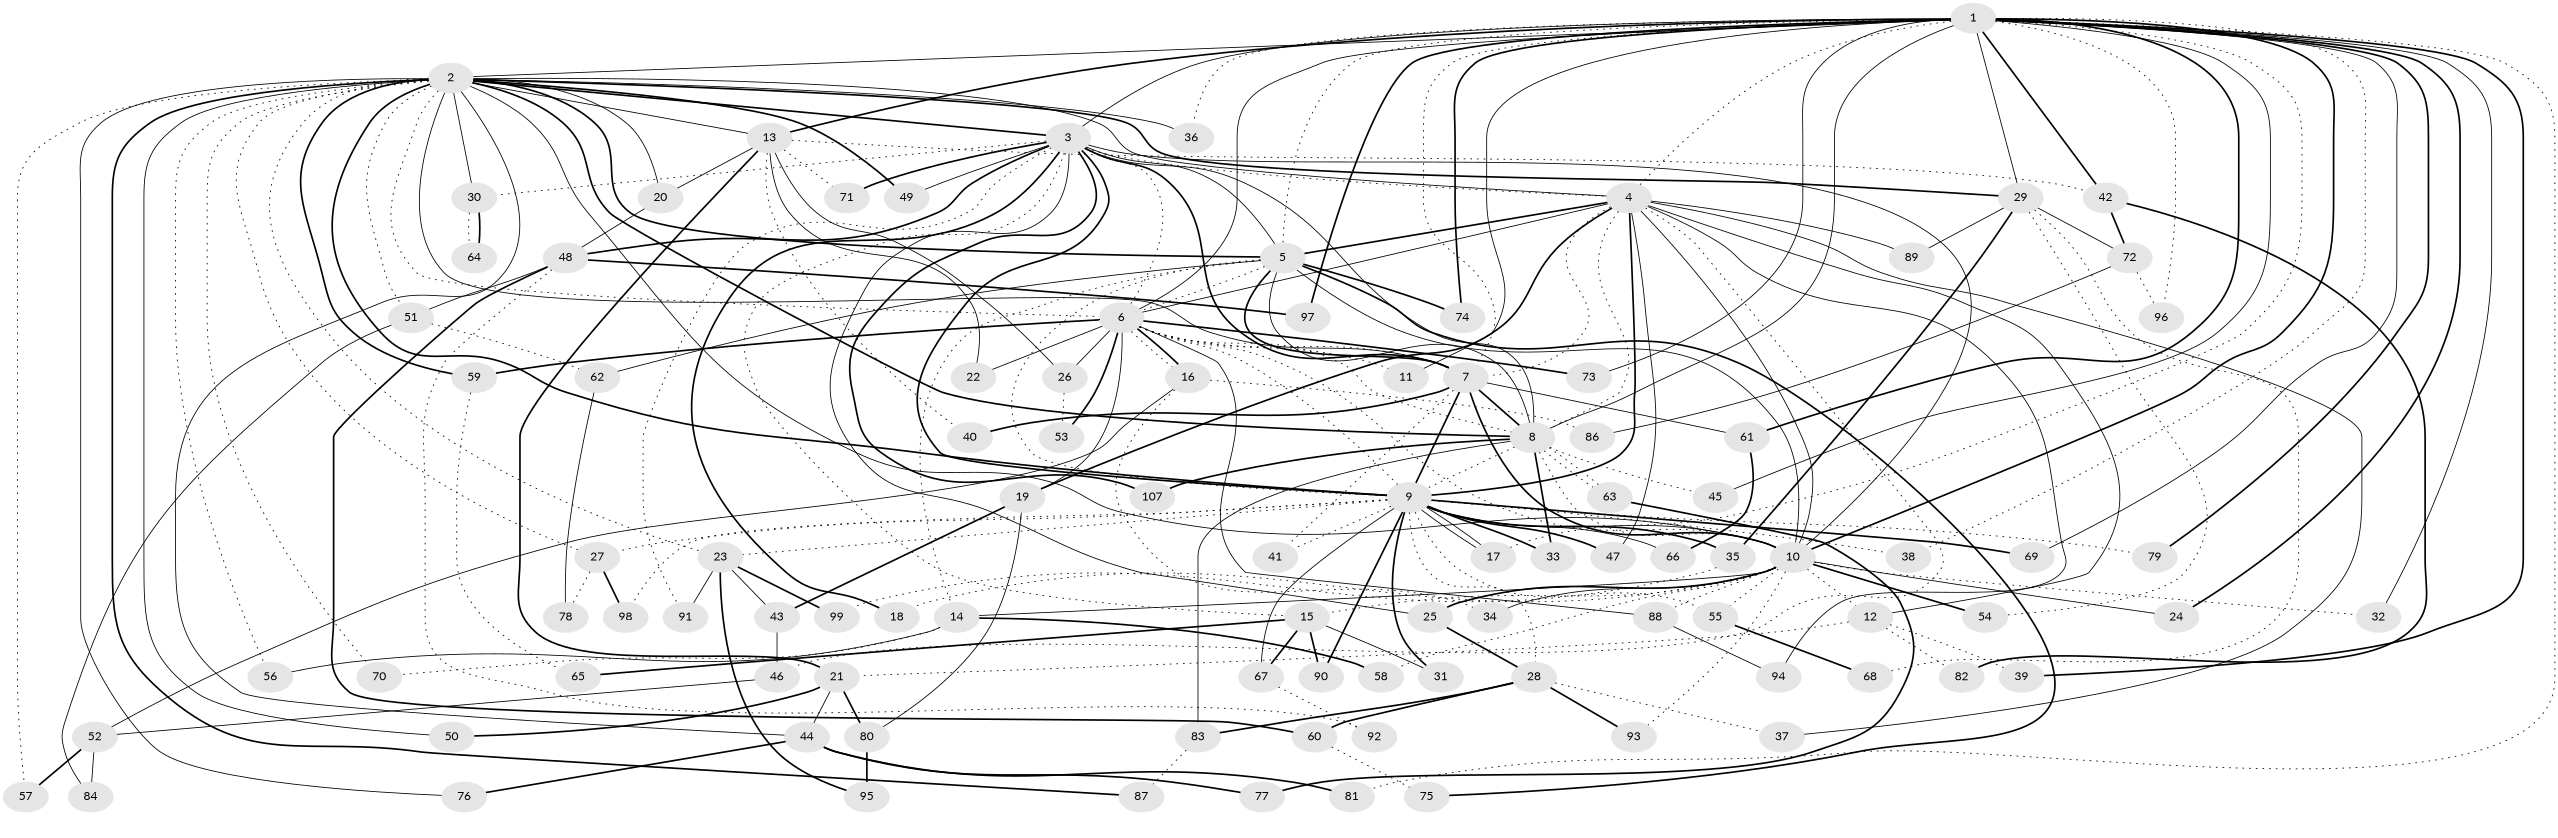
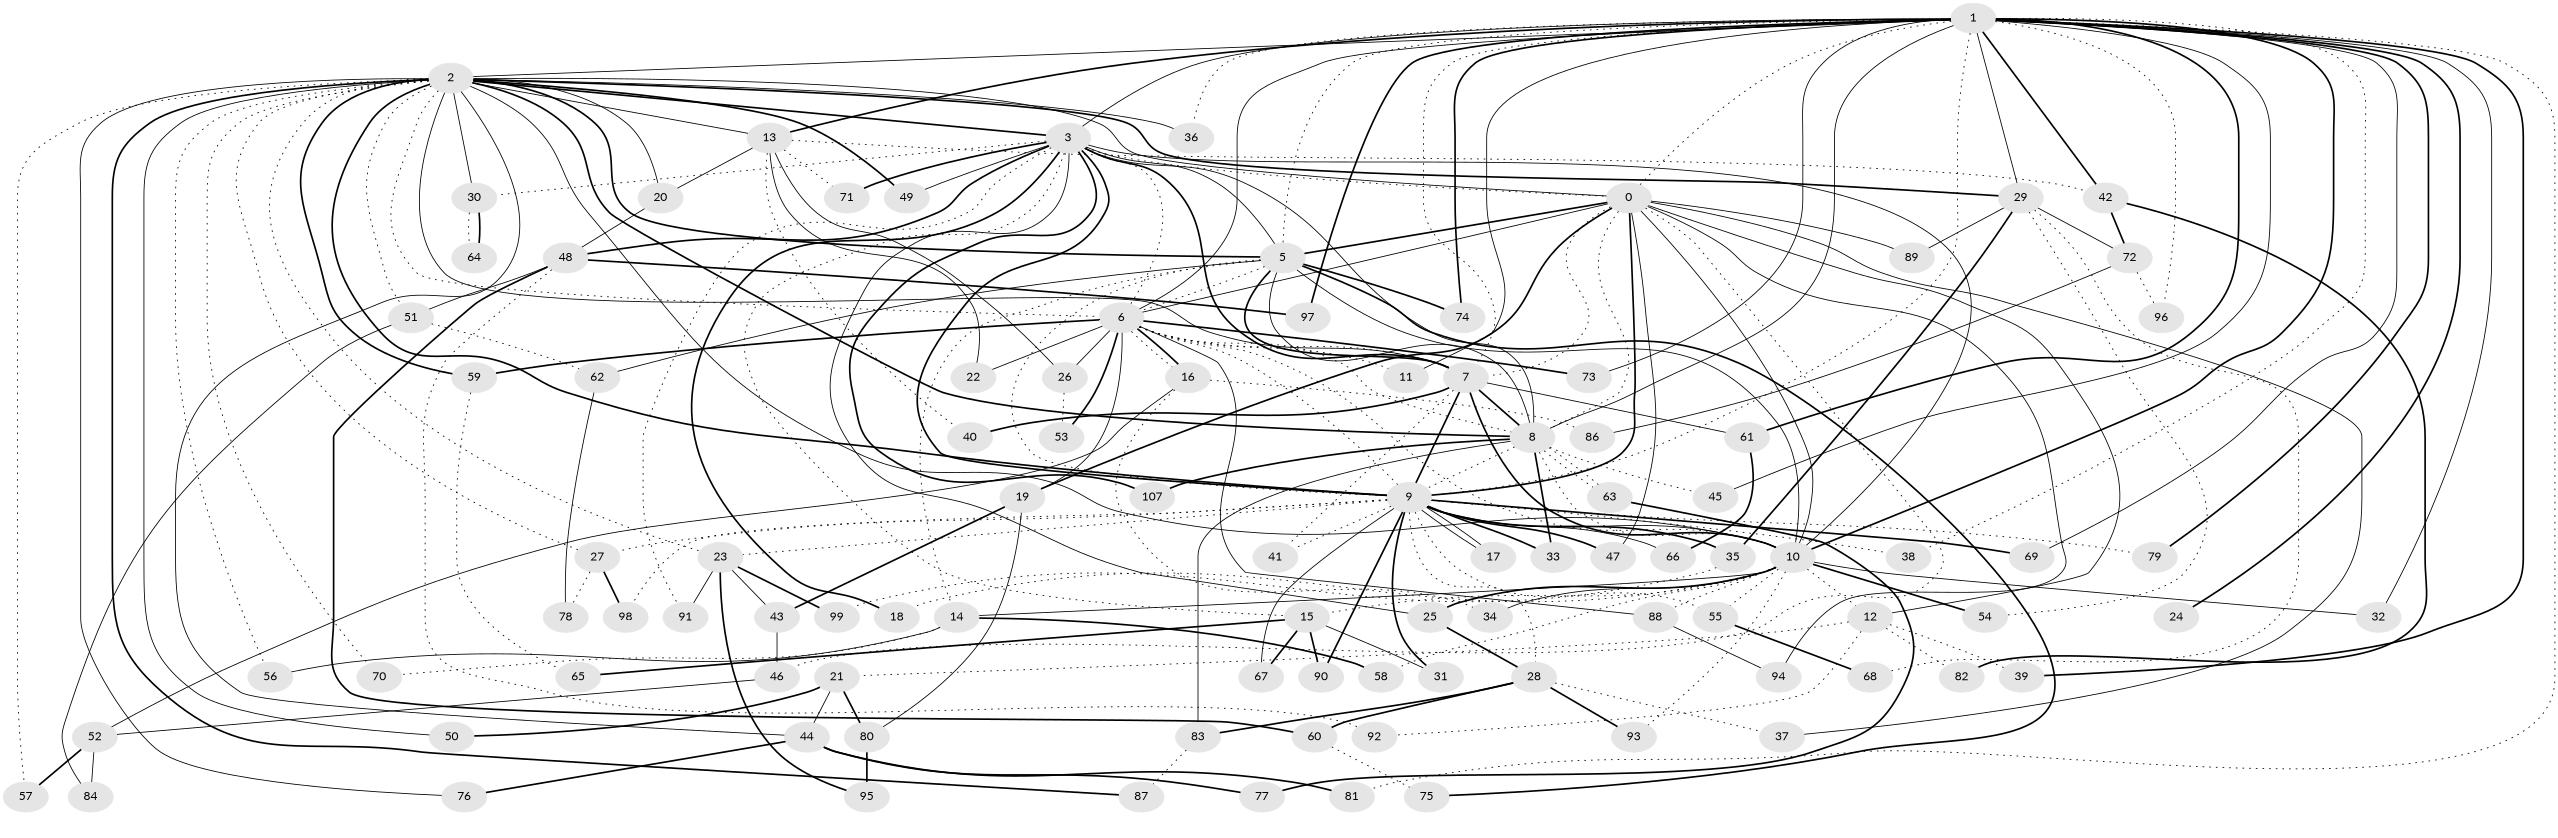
node "4": label "4" -> "0"
edge "1" -- "17": now "1" -- "9"
edge "13" -- "21": removed
edge "10" -- "32": style dotted -> solid
edge "10" -- "24": removed
edge "67" -- "92": now "12" -- "92"
